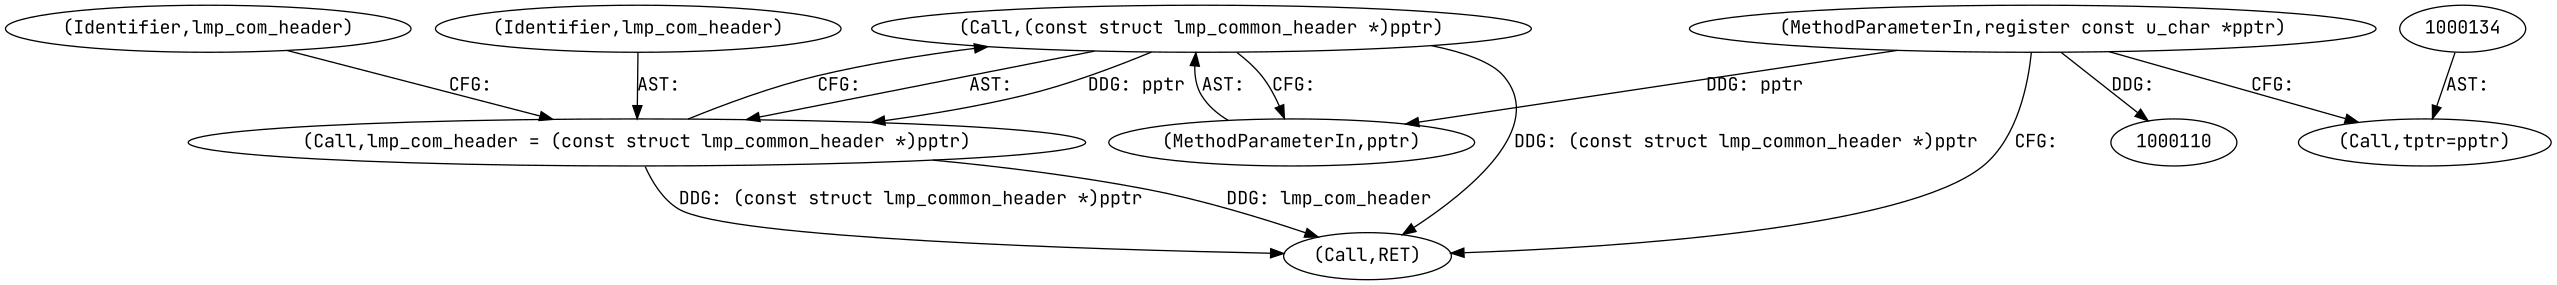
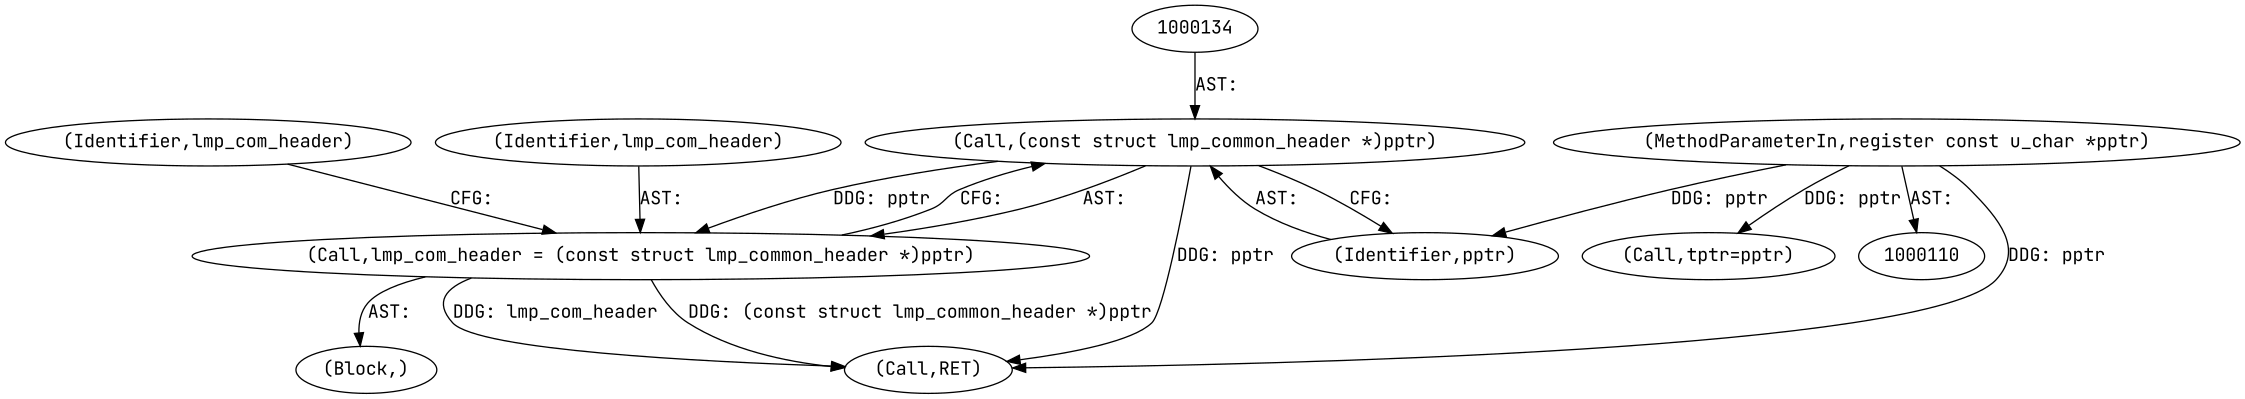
edge "1000134" -> "(Call,tptr=pptr)": now "1000134" -> "(Call,(const struct lmp_common_header *)pptr)"
edge "(MethodParameterIn,register const u_char *pptr)" -> "1000110": label "DDG: " -> "AST: "
edge "(MethodParameterIn,register const u_char *pptr)" -> "(Call,tptr=pptr)": label "CFG: " -> "DDG: pptr"
node "(MethodParameterIn,pptr)": label "(MethodParameterIn,pptr)" -> "(Identifier,pptr)"
edge "(Call,(const struct lmp_common_header *)pptr)" -> "(Call,RET)": label "DDG: (const struct lmp_common_header *)pptr" -> "DDG: pptr"
edge "(MethodParameterIn,register const u_char *pptr)" -> "(Call,RET)": label "CFG: " -> "DDG: pptr"
node "(Block,)": added
